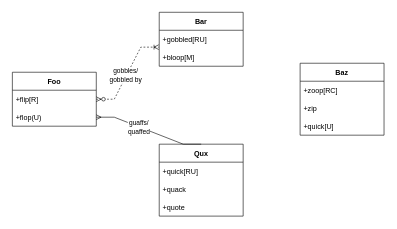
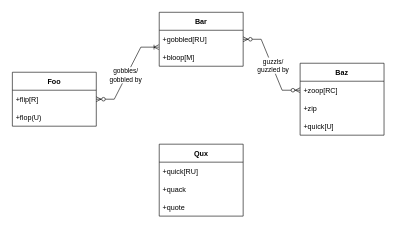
edge "+bloop[M]" -- "+flip[R]": style dashed -> solid
edge "+gobbled[RU]" -- "+zoop[RC]": added, label "guzzls/ guzzled by"
edge "Qux" -> "+flop(U)": removed, label "guaffs/ quaffed"
